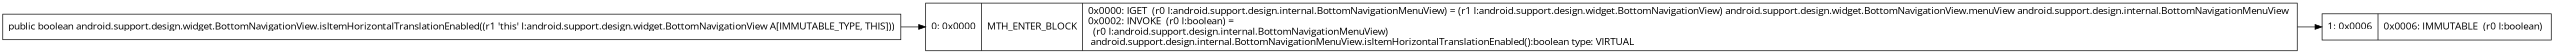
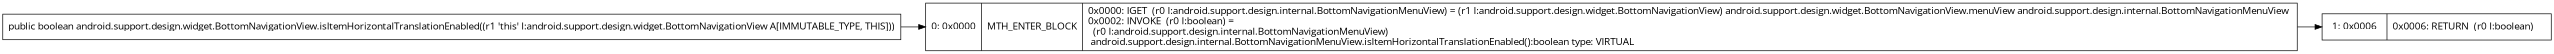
node "1: 0x0006": text "0x0006: IMMUTABLE  (r0 I:boolean)" -> "0x0006: RETURN  (r0 I:boolean)"
